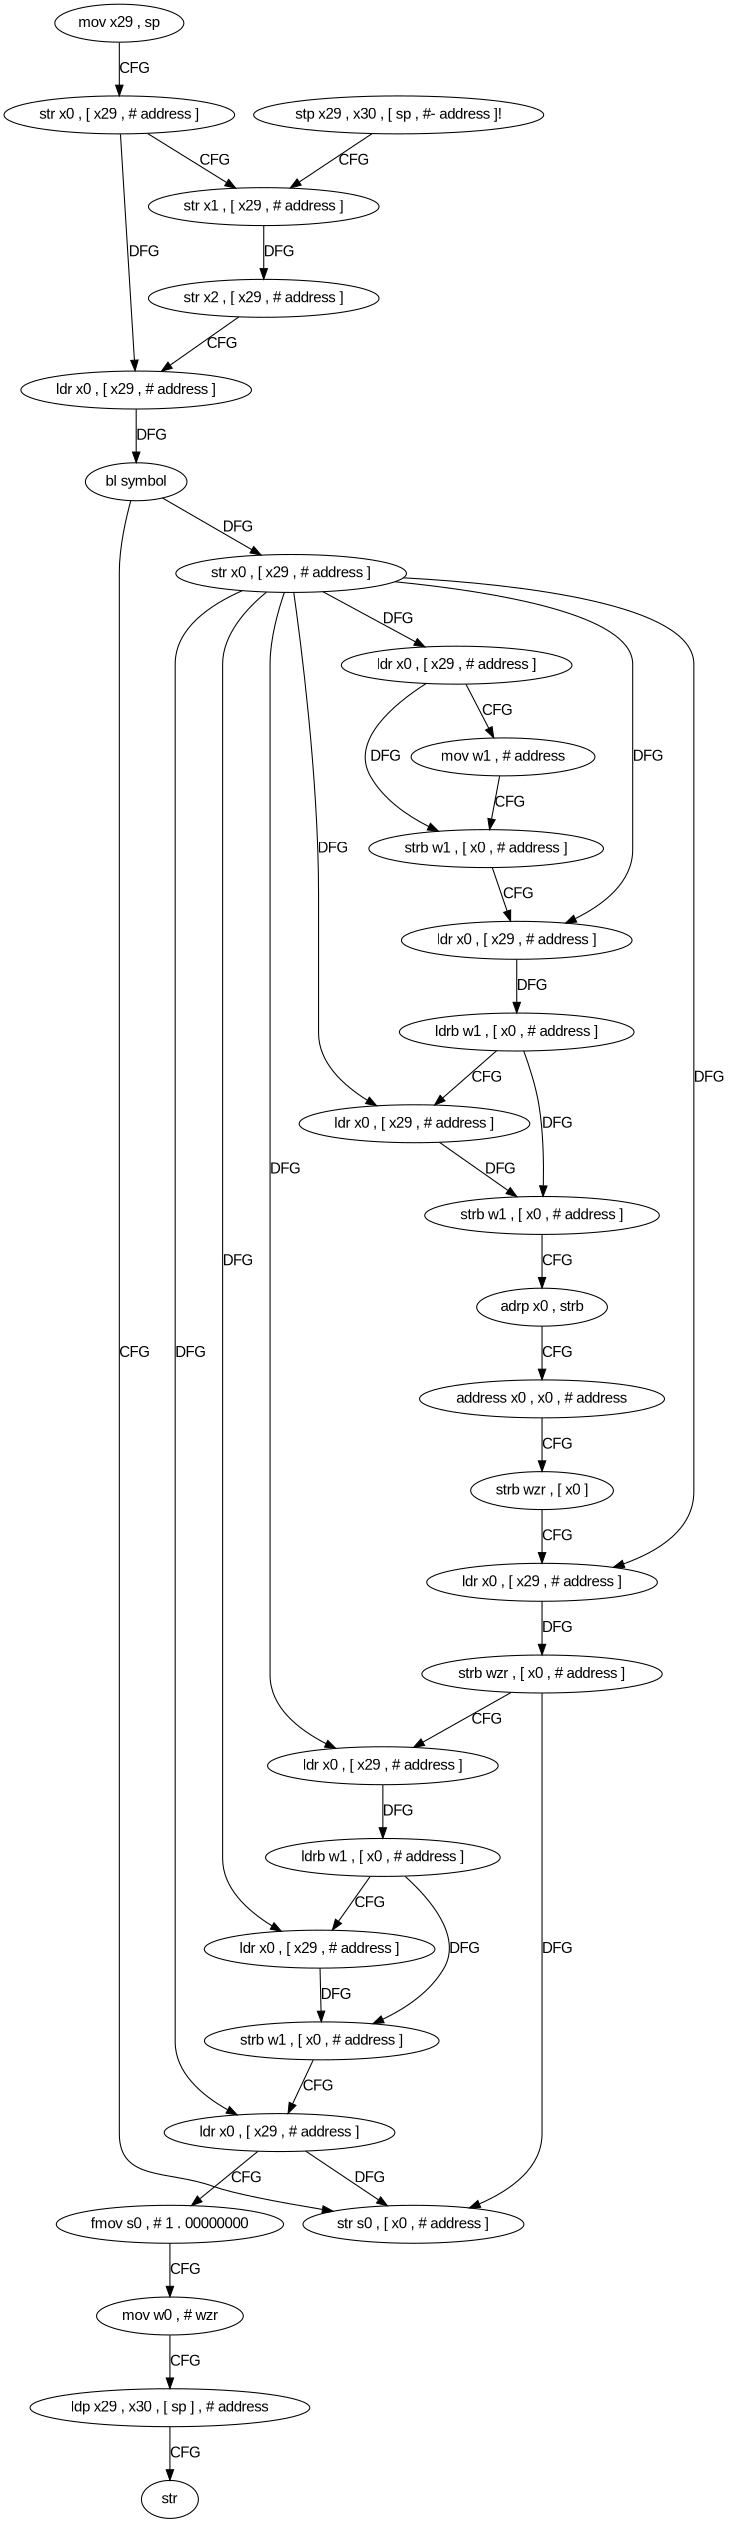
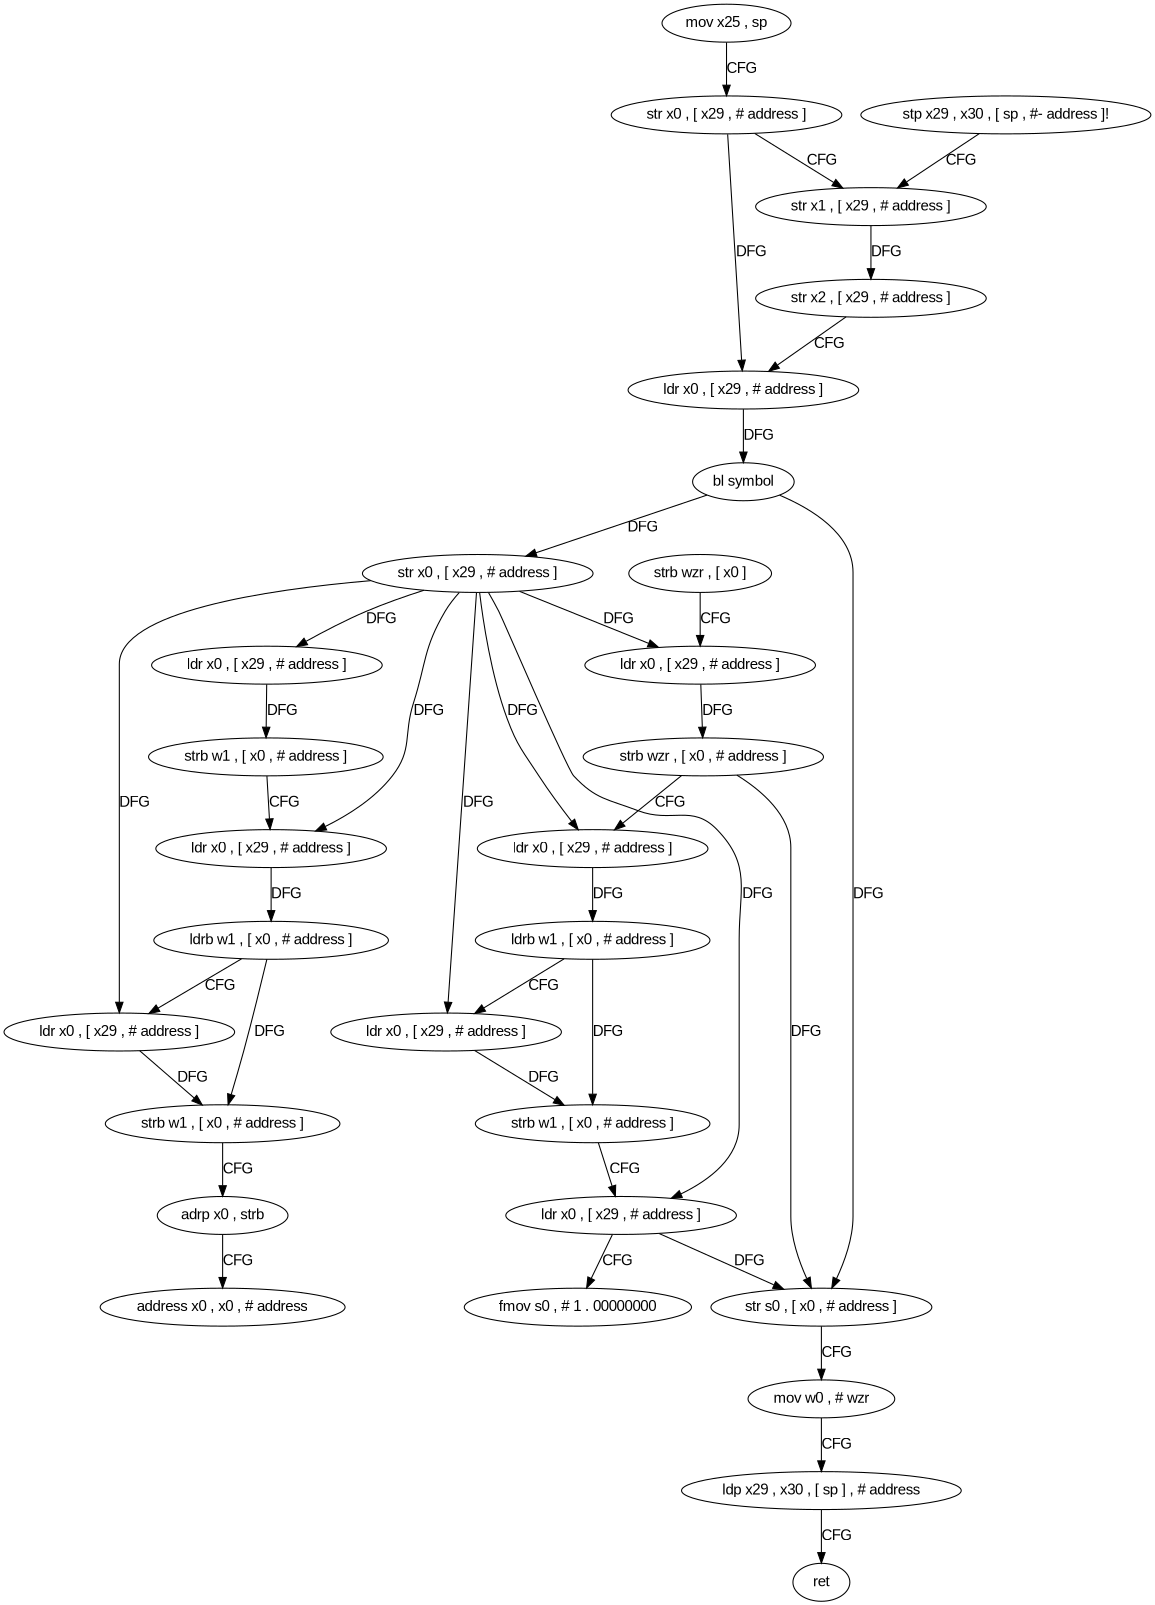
node "mov x29 , sp": label "mov x29 , sp" -> "mov x25 , sp"
node "mov w1 , # address": removed
edge "bl symbol" -> "str s0 , [ x0 , # address ]": label "CFG" -> "DFG"
edge "address x0 , x0 , # address" -> "strb wzr , [ x0 ]": removed, label "CFG"
edge "fmov s0 , # 1 . 00000000" -> "mov w0 , # wzr": now "str s0 , [ x0 , # address ]" -> "mov w0 , # wzr"
node "str": label "str" -> "ret"
